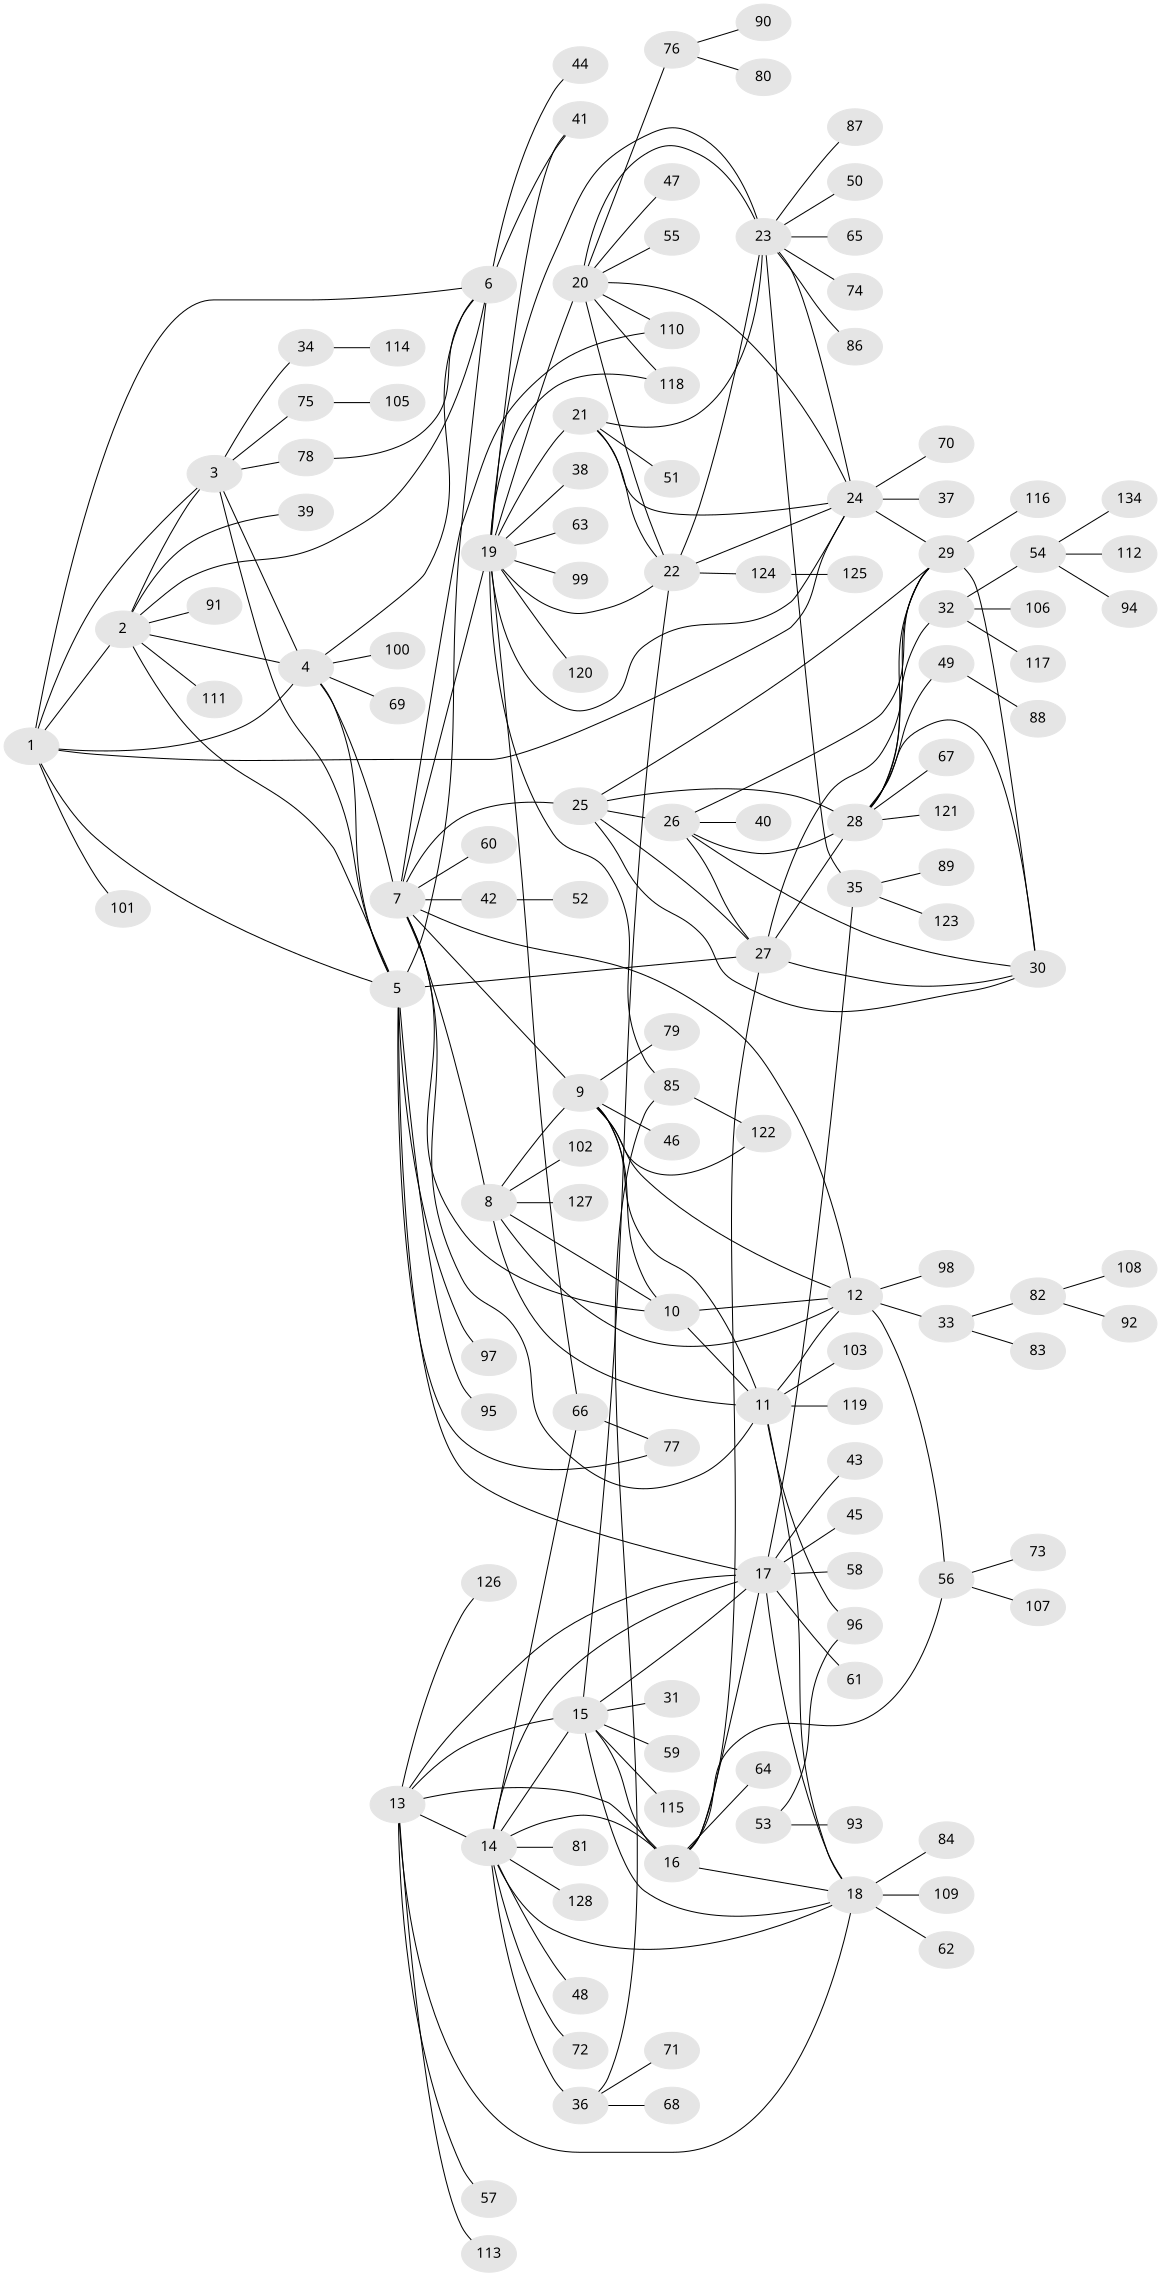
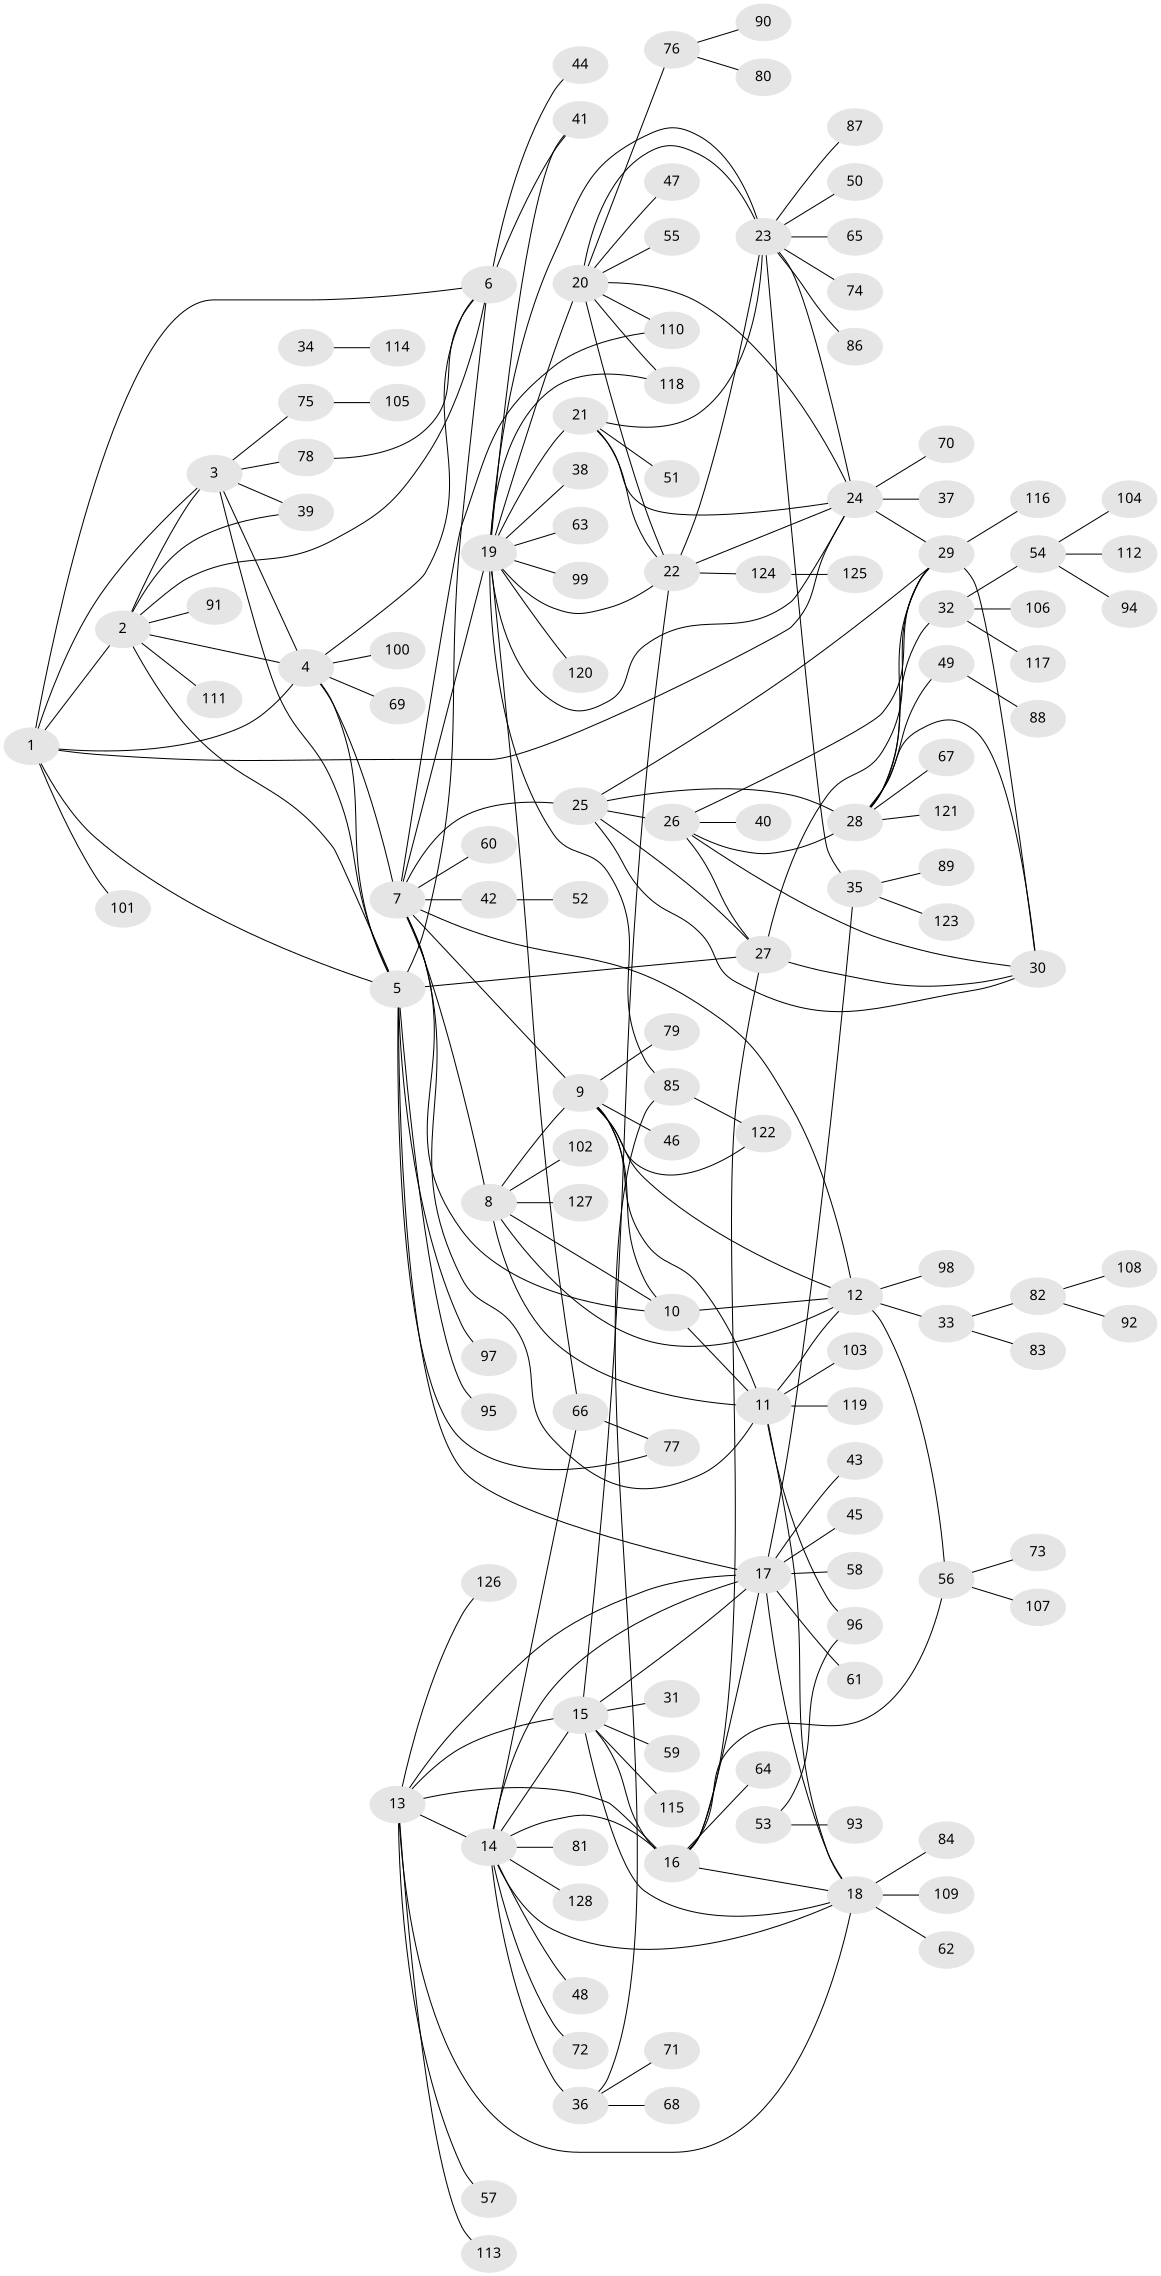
edge "34" -- "3": now "39" -- "3"
node "134": label "134" -> "104"
edge "28" -- "27": removed
